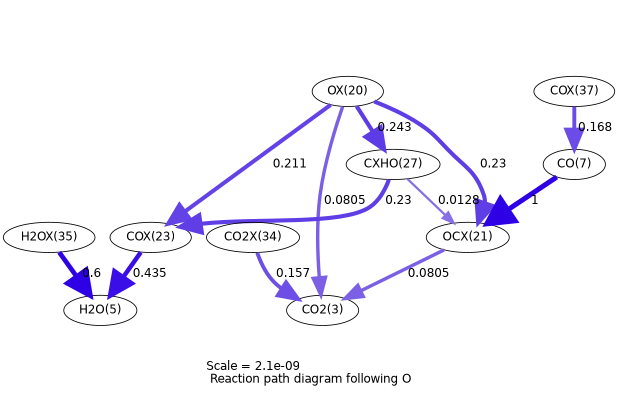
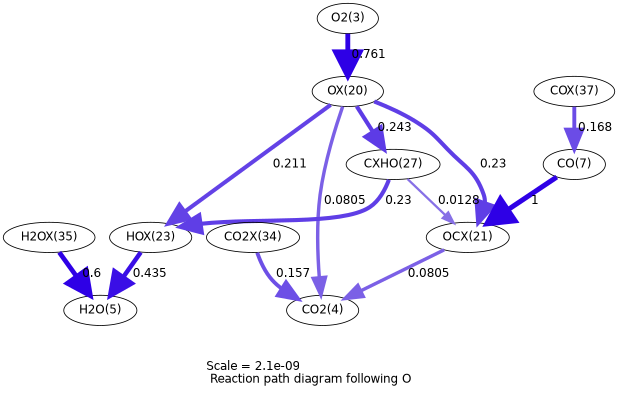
node "O2(3)": added
node "COX(23)": label "COX(23)" -> "HOX(23)"
node "CO2(3)": label "CO2(3)" -> "CO2(4)"
